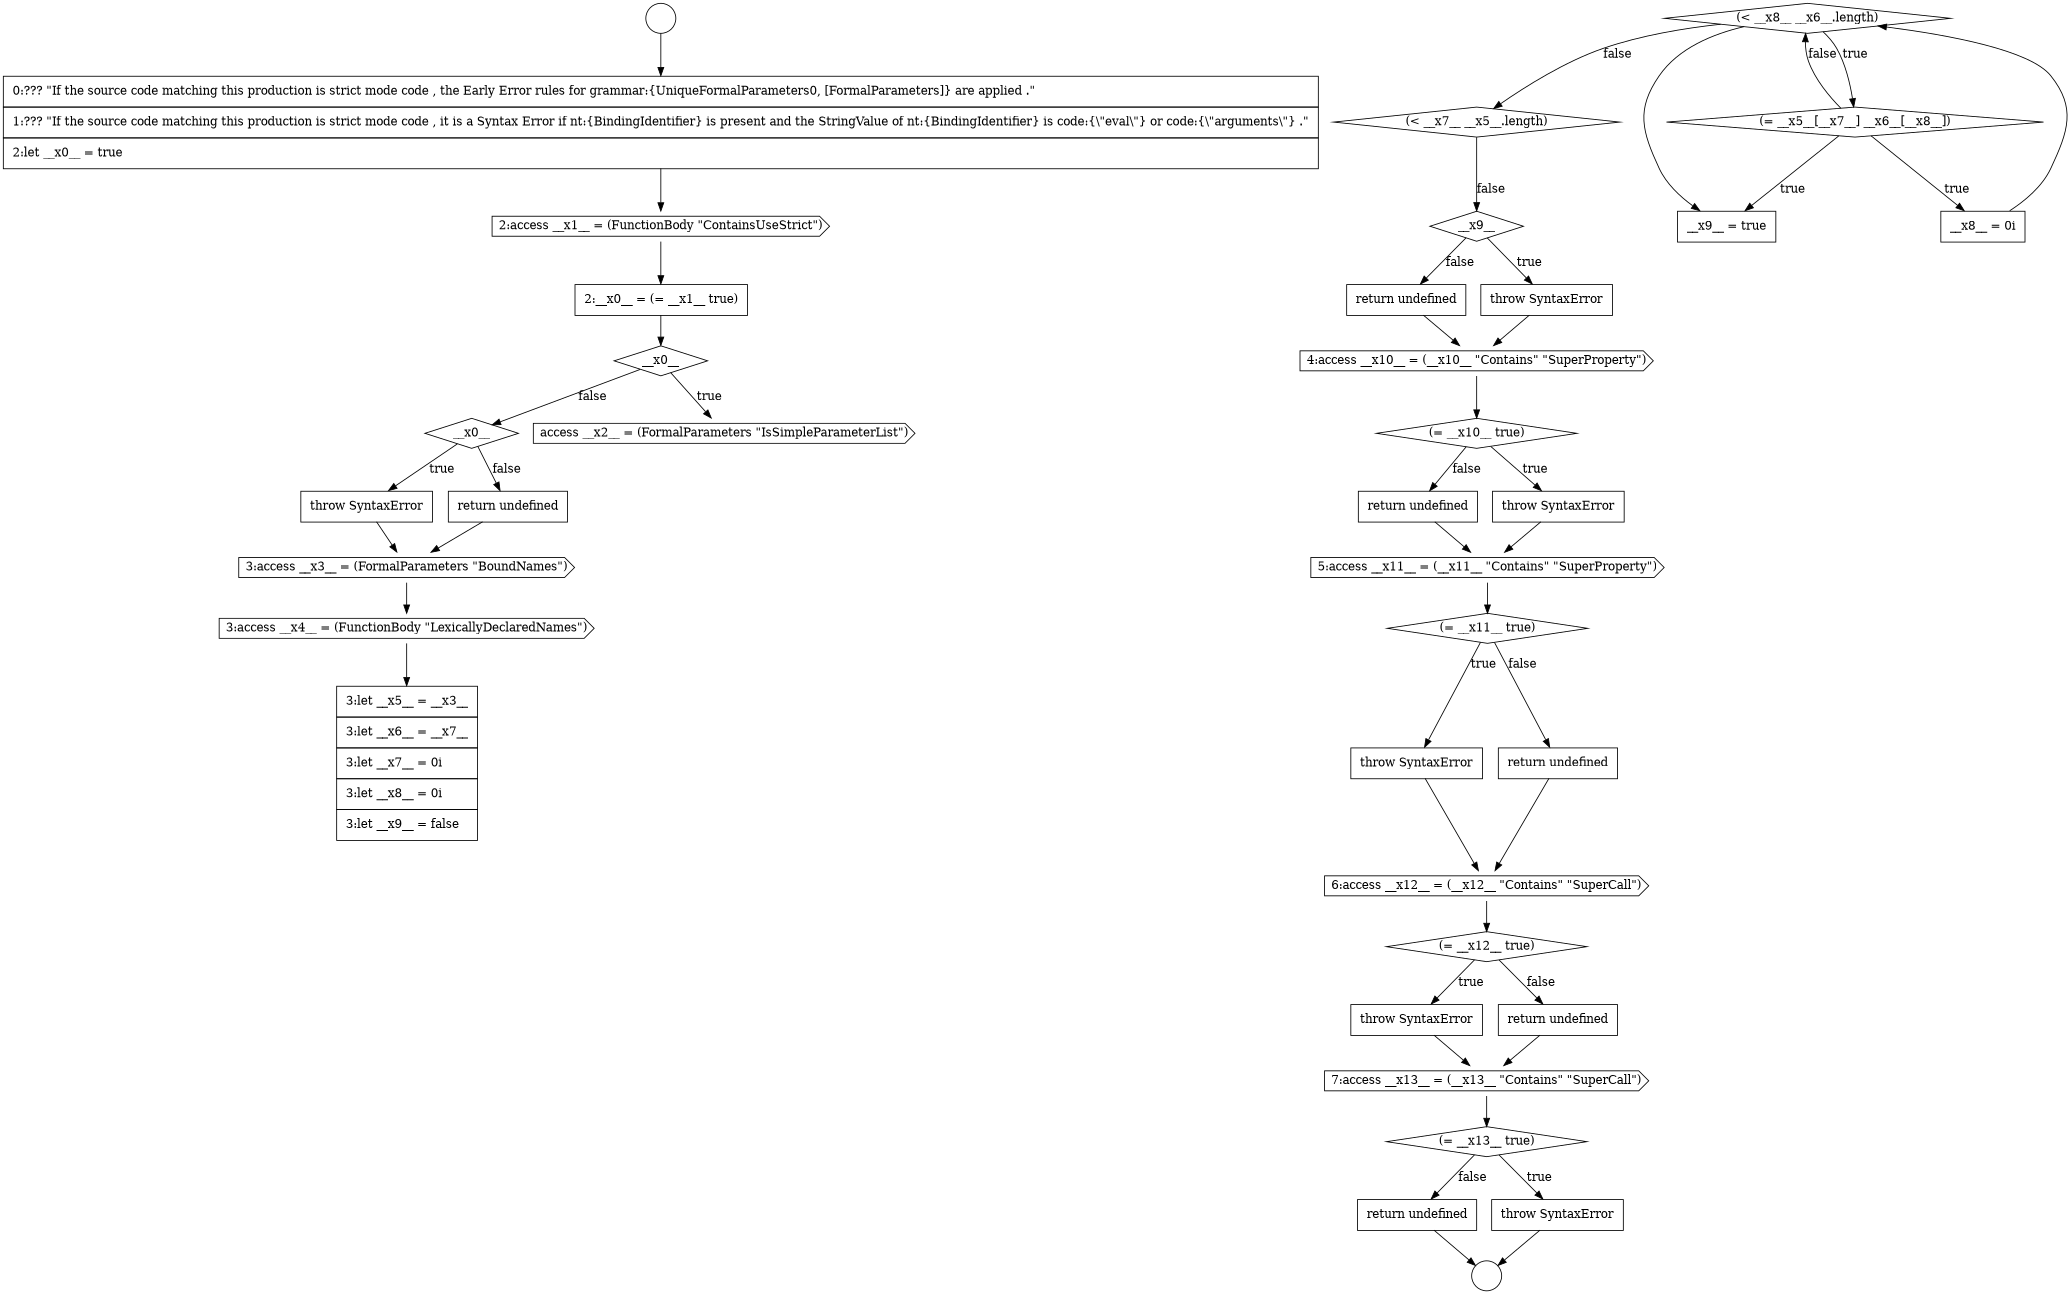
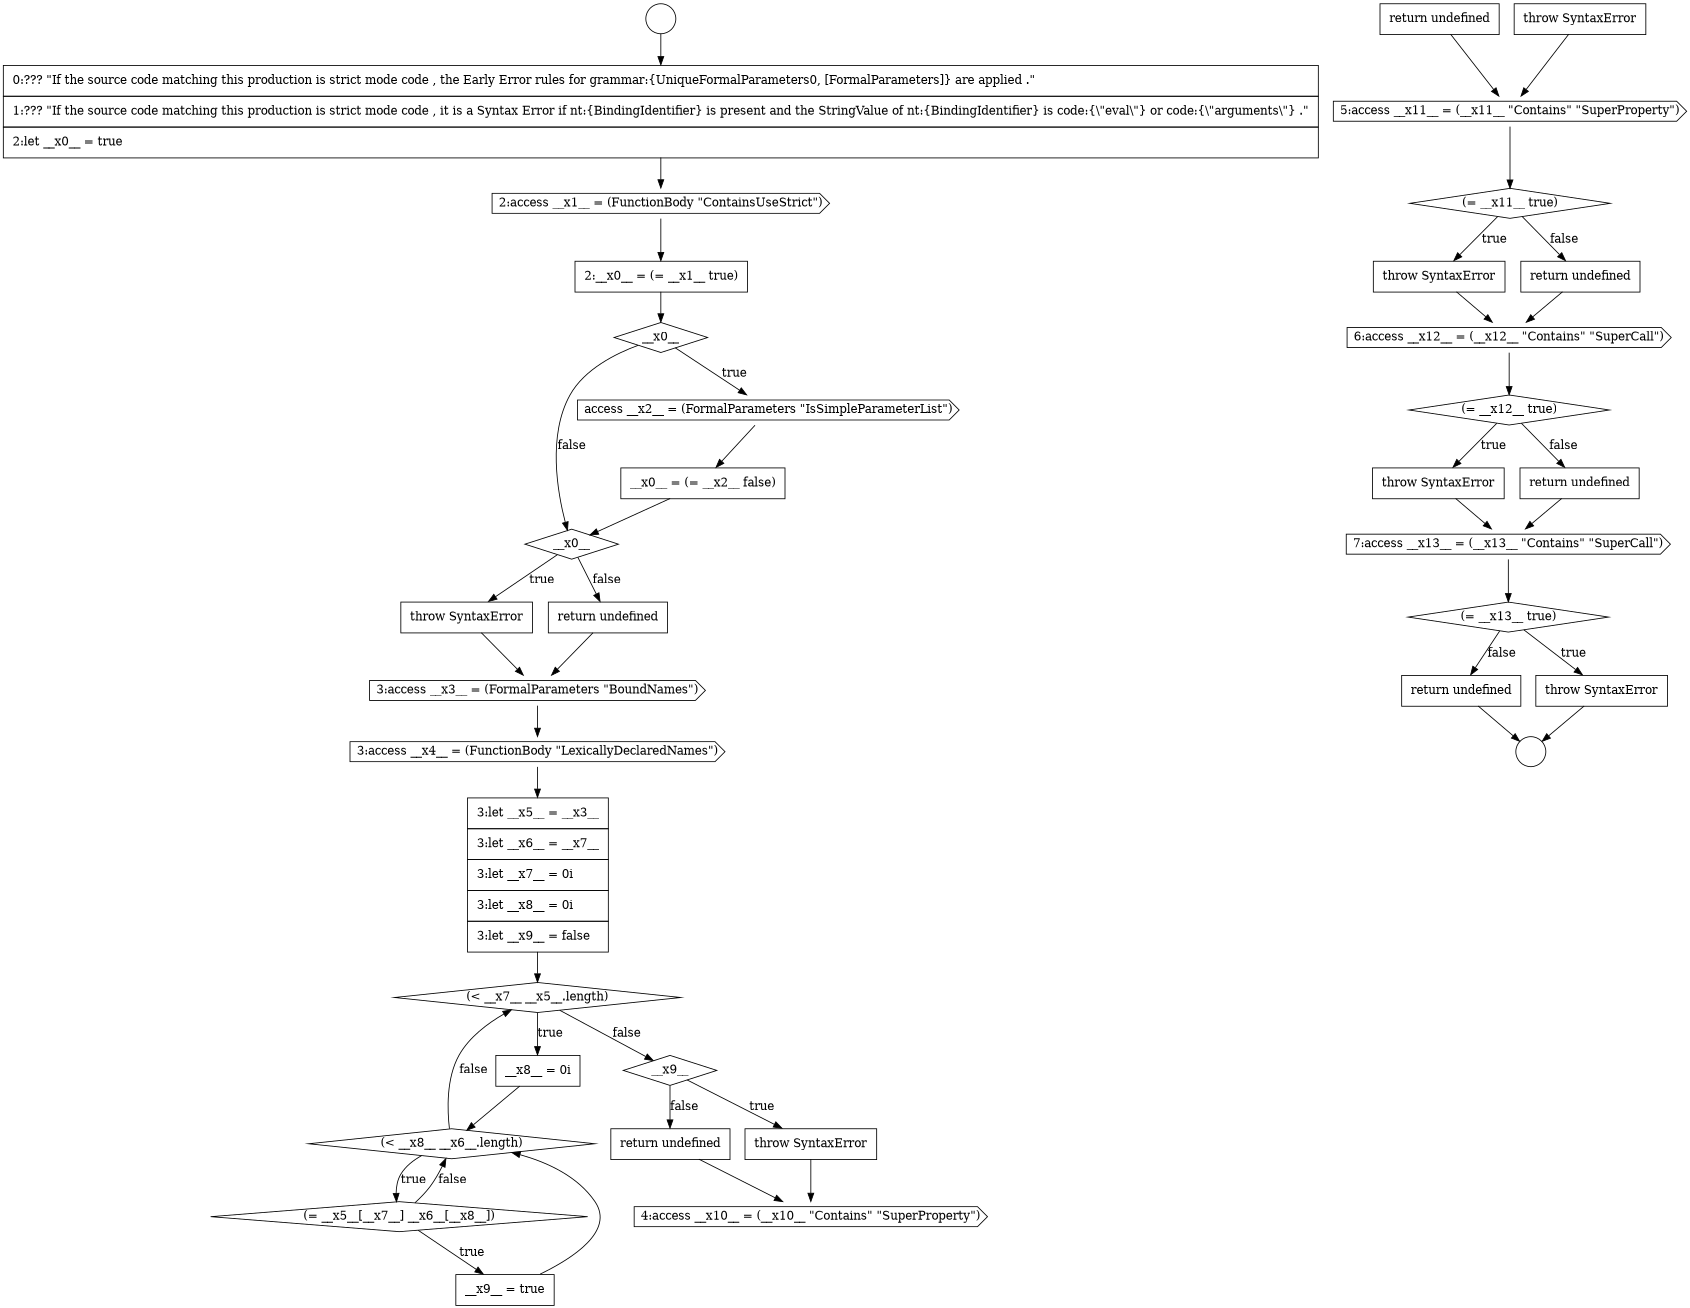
edge "(< __x8__ __x6__.length)" -> "__x9__ = true": reversed
edge "(= __x5__[__x7__] __x6__[__x8__])" -> "__x8__ = 0i": now "(< __x7__ __x5__.length)" -> "__x8__ = 0i"
node "(= __x10__ true)": removed
node "__x0__ = (= __x2__ false)": added
edge "3:let __x5__ = __x3__" -> "(< __x7__ __x5__.length)": added
